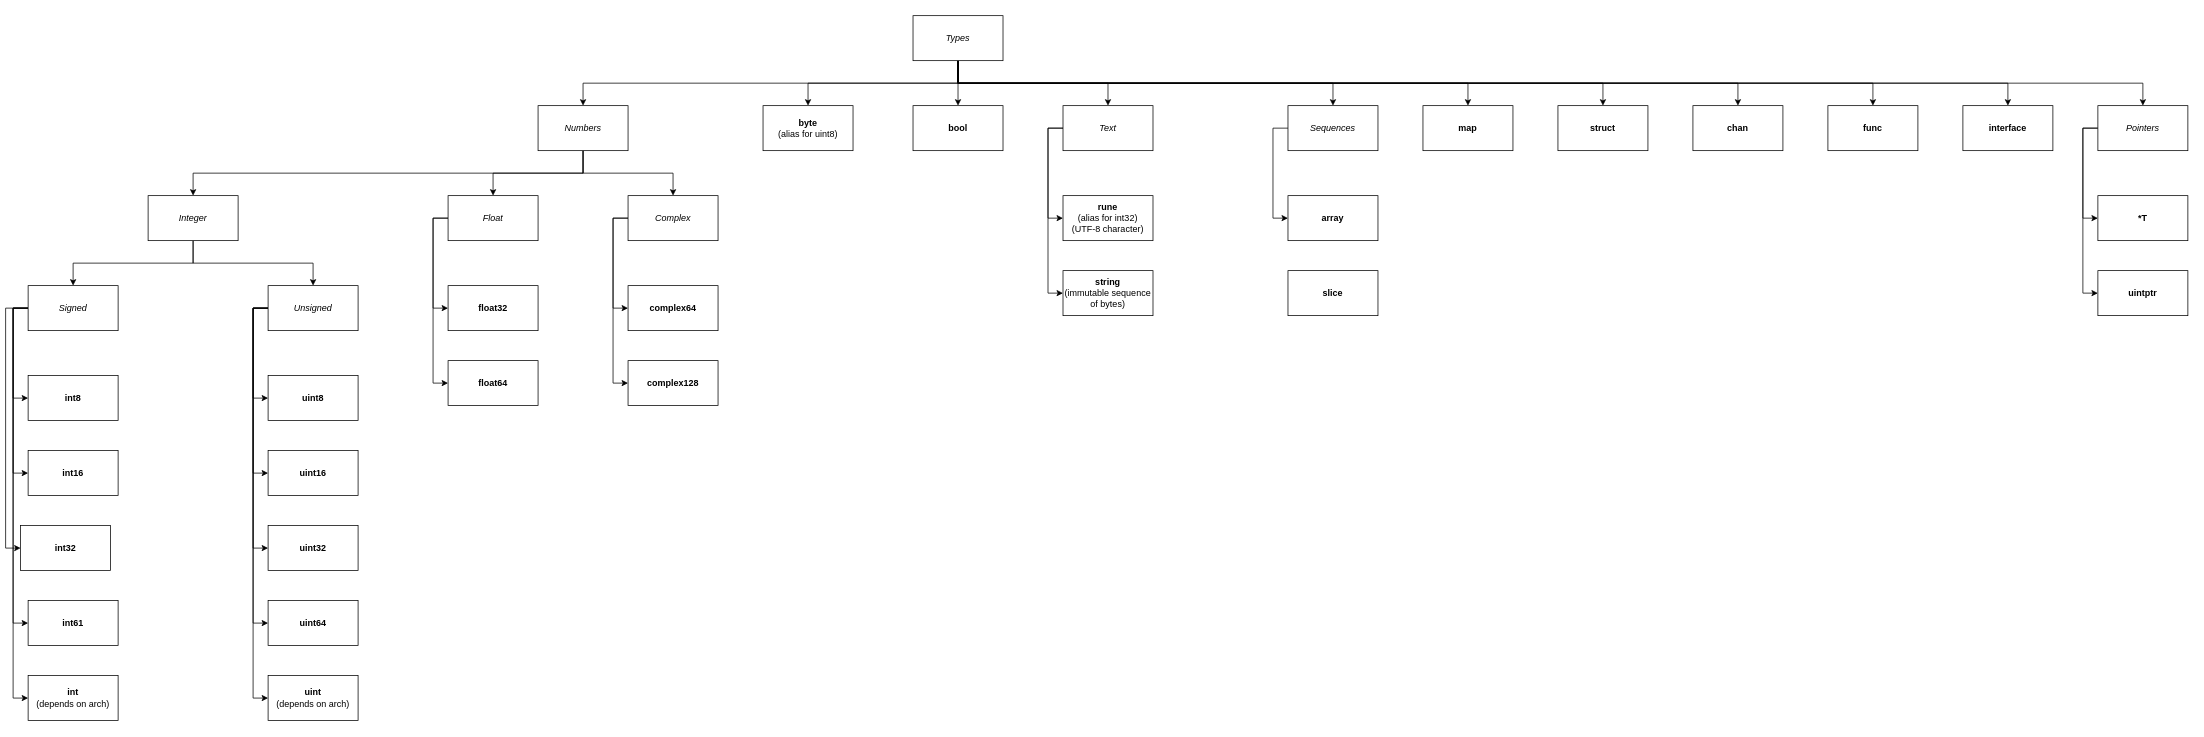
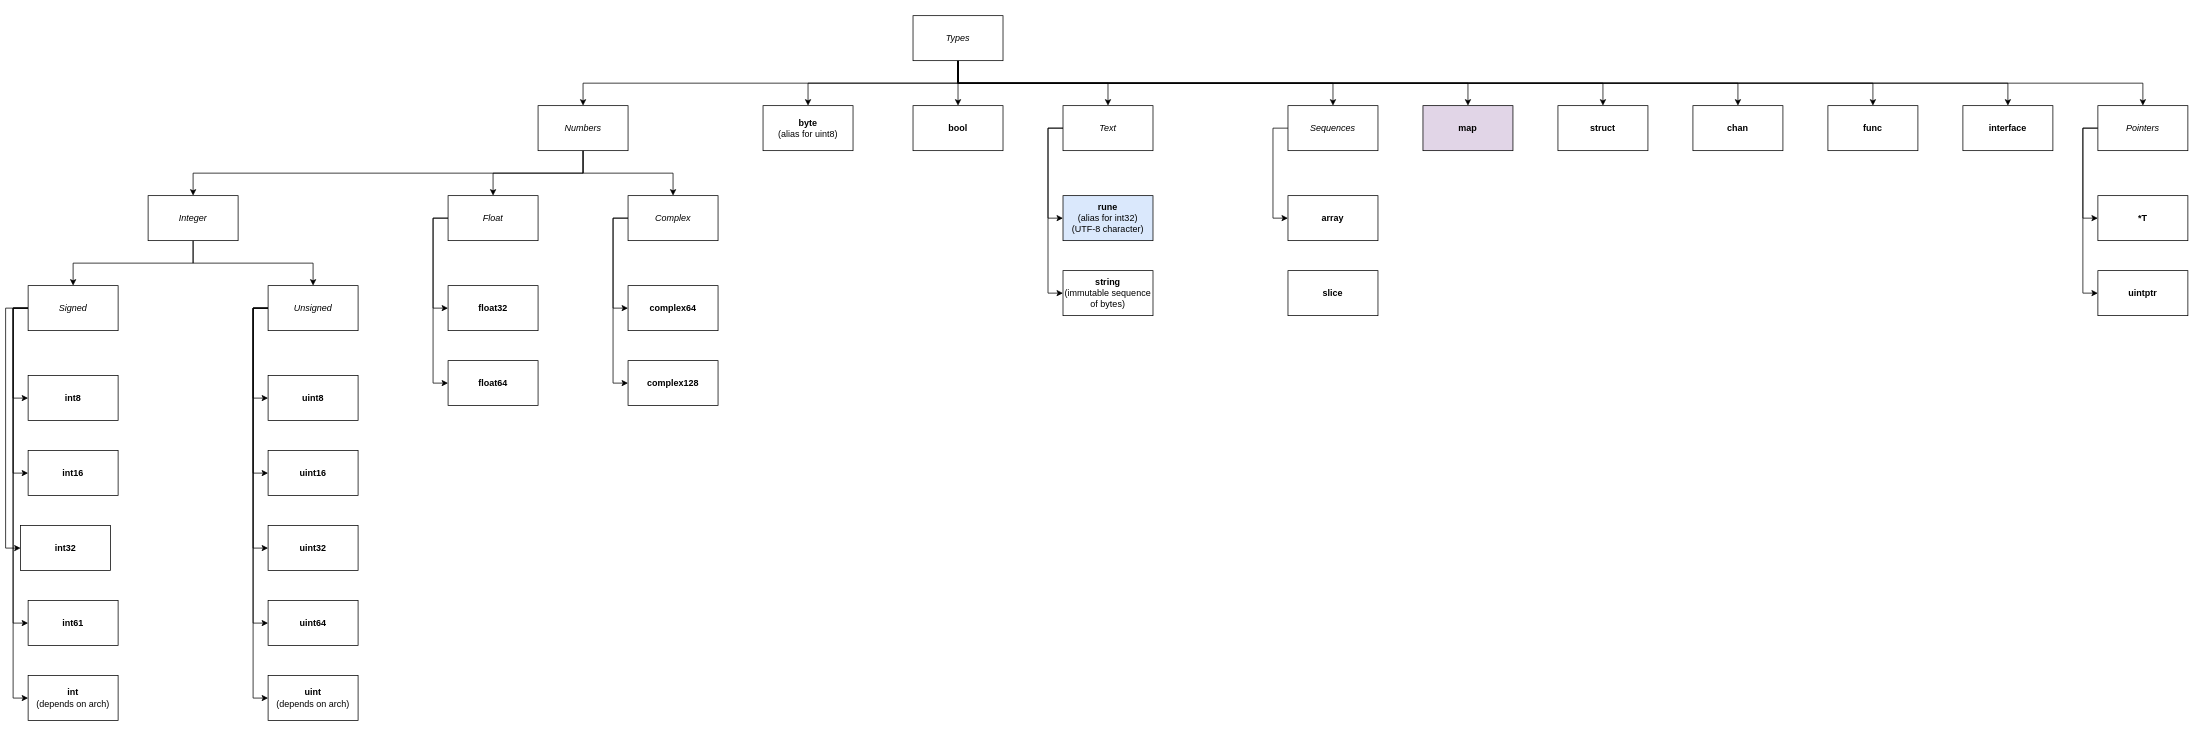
node "map": fillcolor #ffffff -> #e1d5e7
node "rune (alias for int32) (UTF-8 character)": fillcolor #ffffff -> #dae8fc
